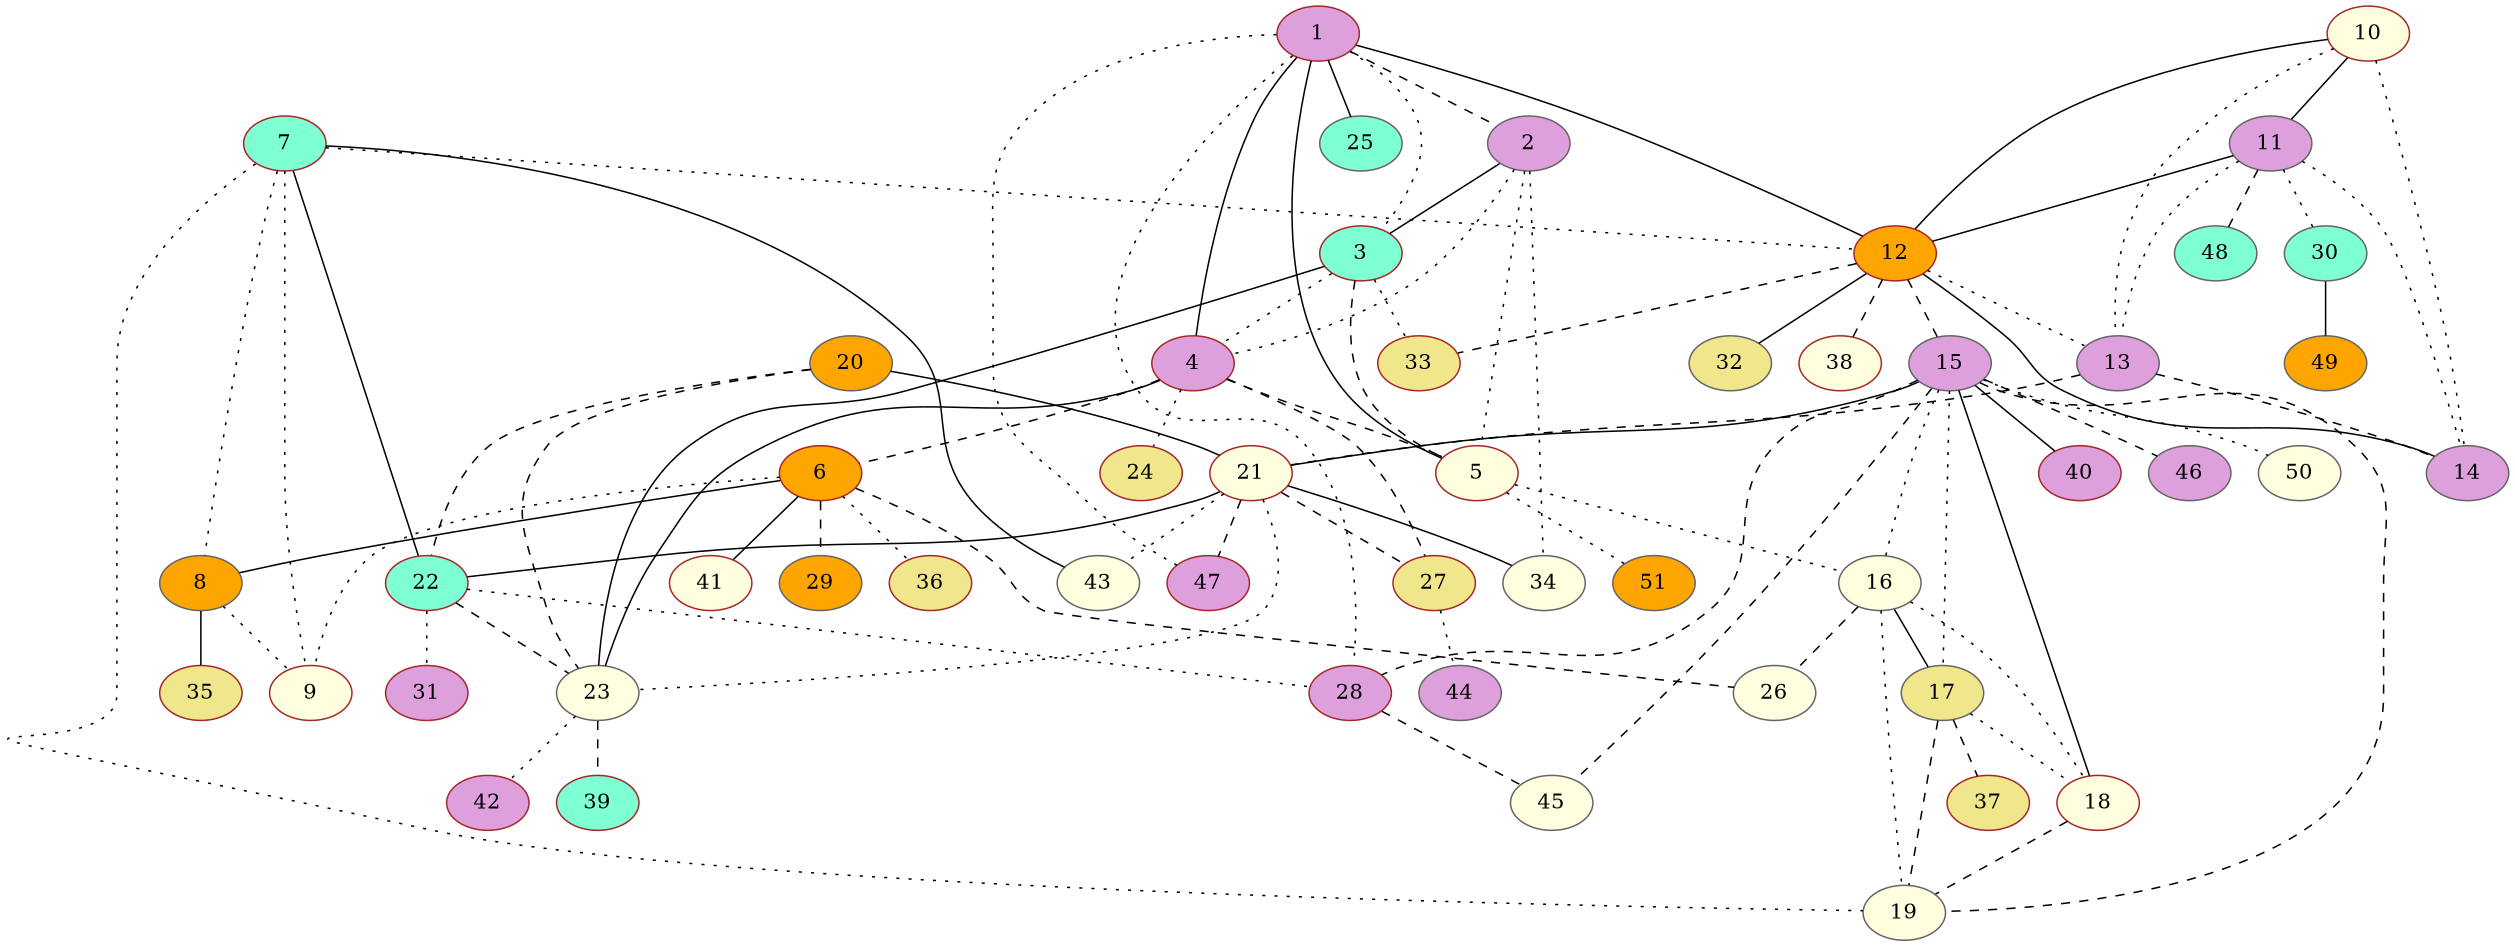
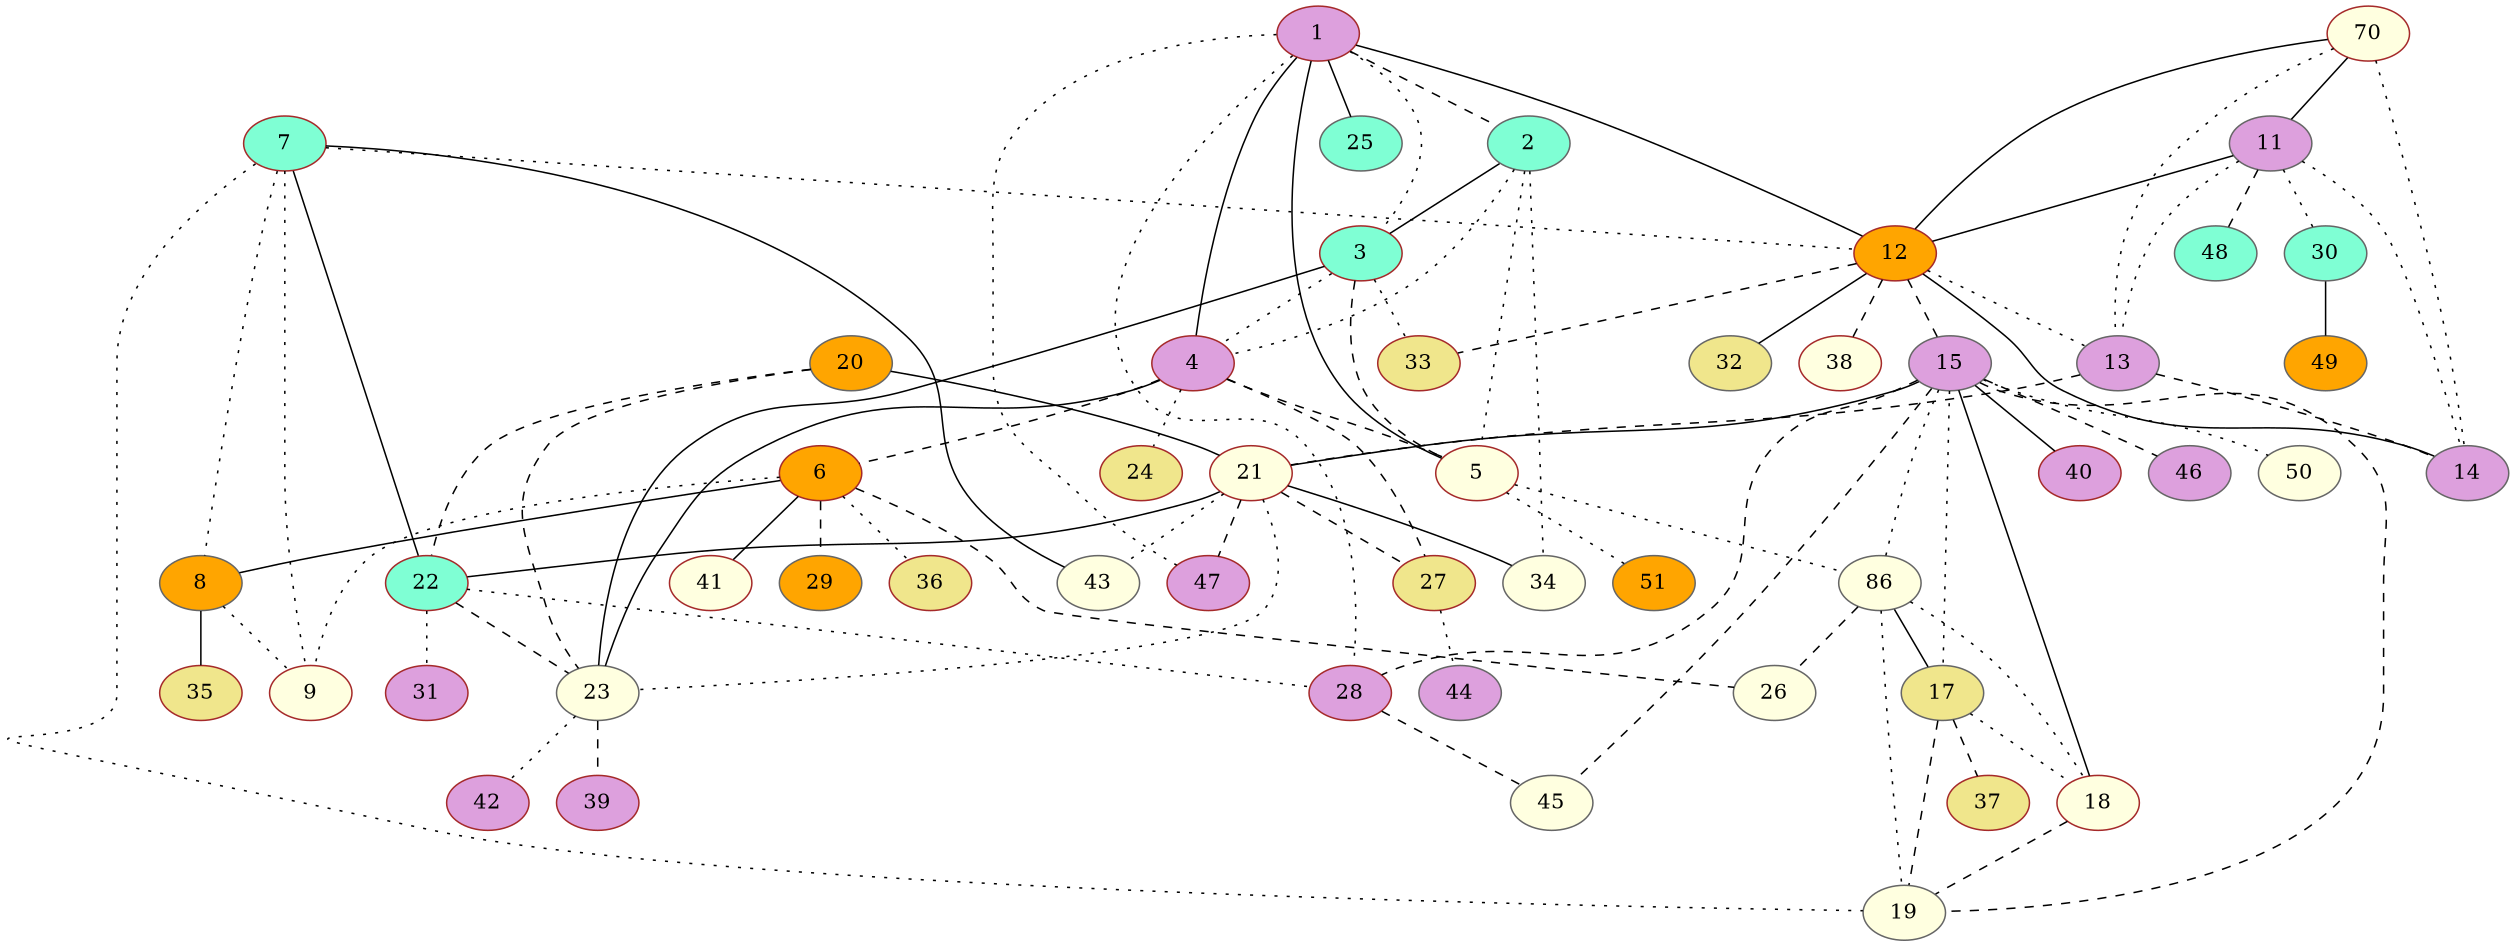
node "10": label "10" -> "70"
node "2": fillcolor plum -> aquamarine
node "16": label "16" -> "86"
node "39": fillcolor aquamarine -> plum
